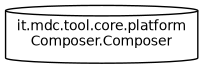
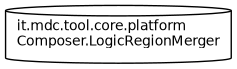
node "it.mdc.tool.core.platform Composer.Composer": label "it.mdc.tool.core.platform Composer.Composer" -> "it.mdc.tool.core.platform Composer.LogicRegionMerger"
